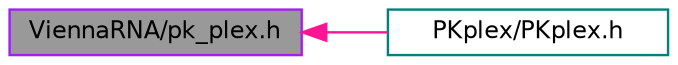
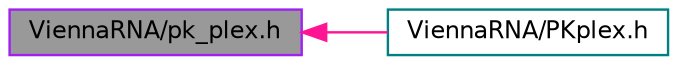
node "PKplex/PKplex.h": label "PKplex/PKplex.h" -> "ViennaRNA/PKplex.h"
